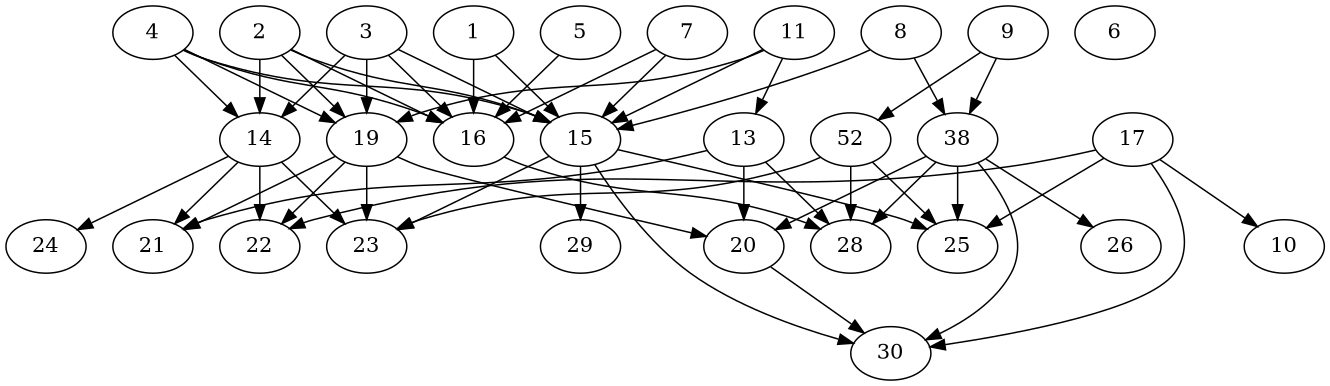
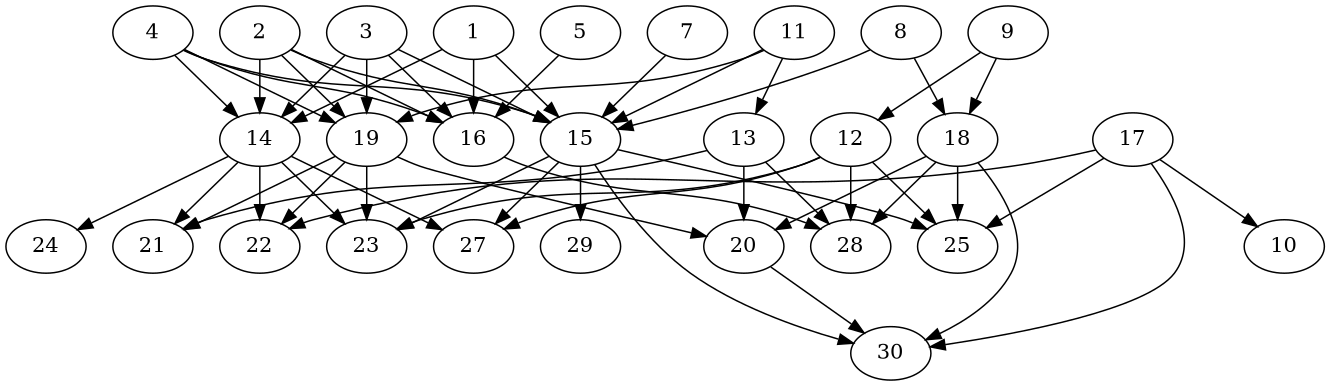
node "6": removed
edge "7" -> "16": removed
edge "1" -> "14": added
node "52": label "52" -> "12"
node "38": label "38" -> "18"
node "27": added
node "26": removed
